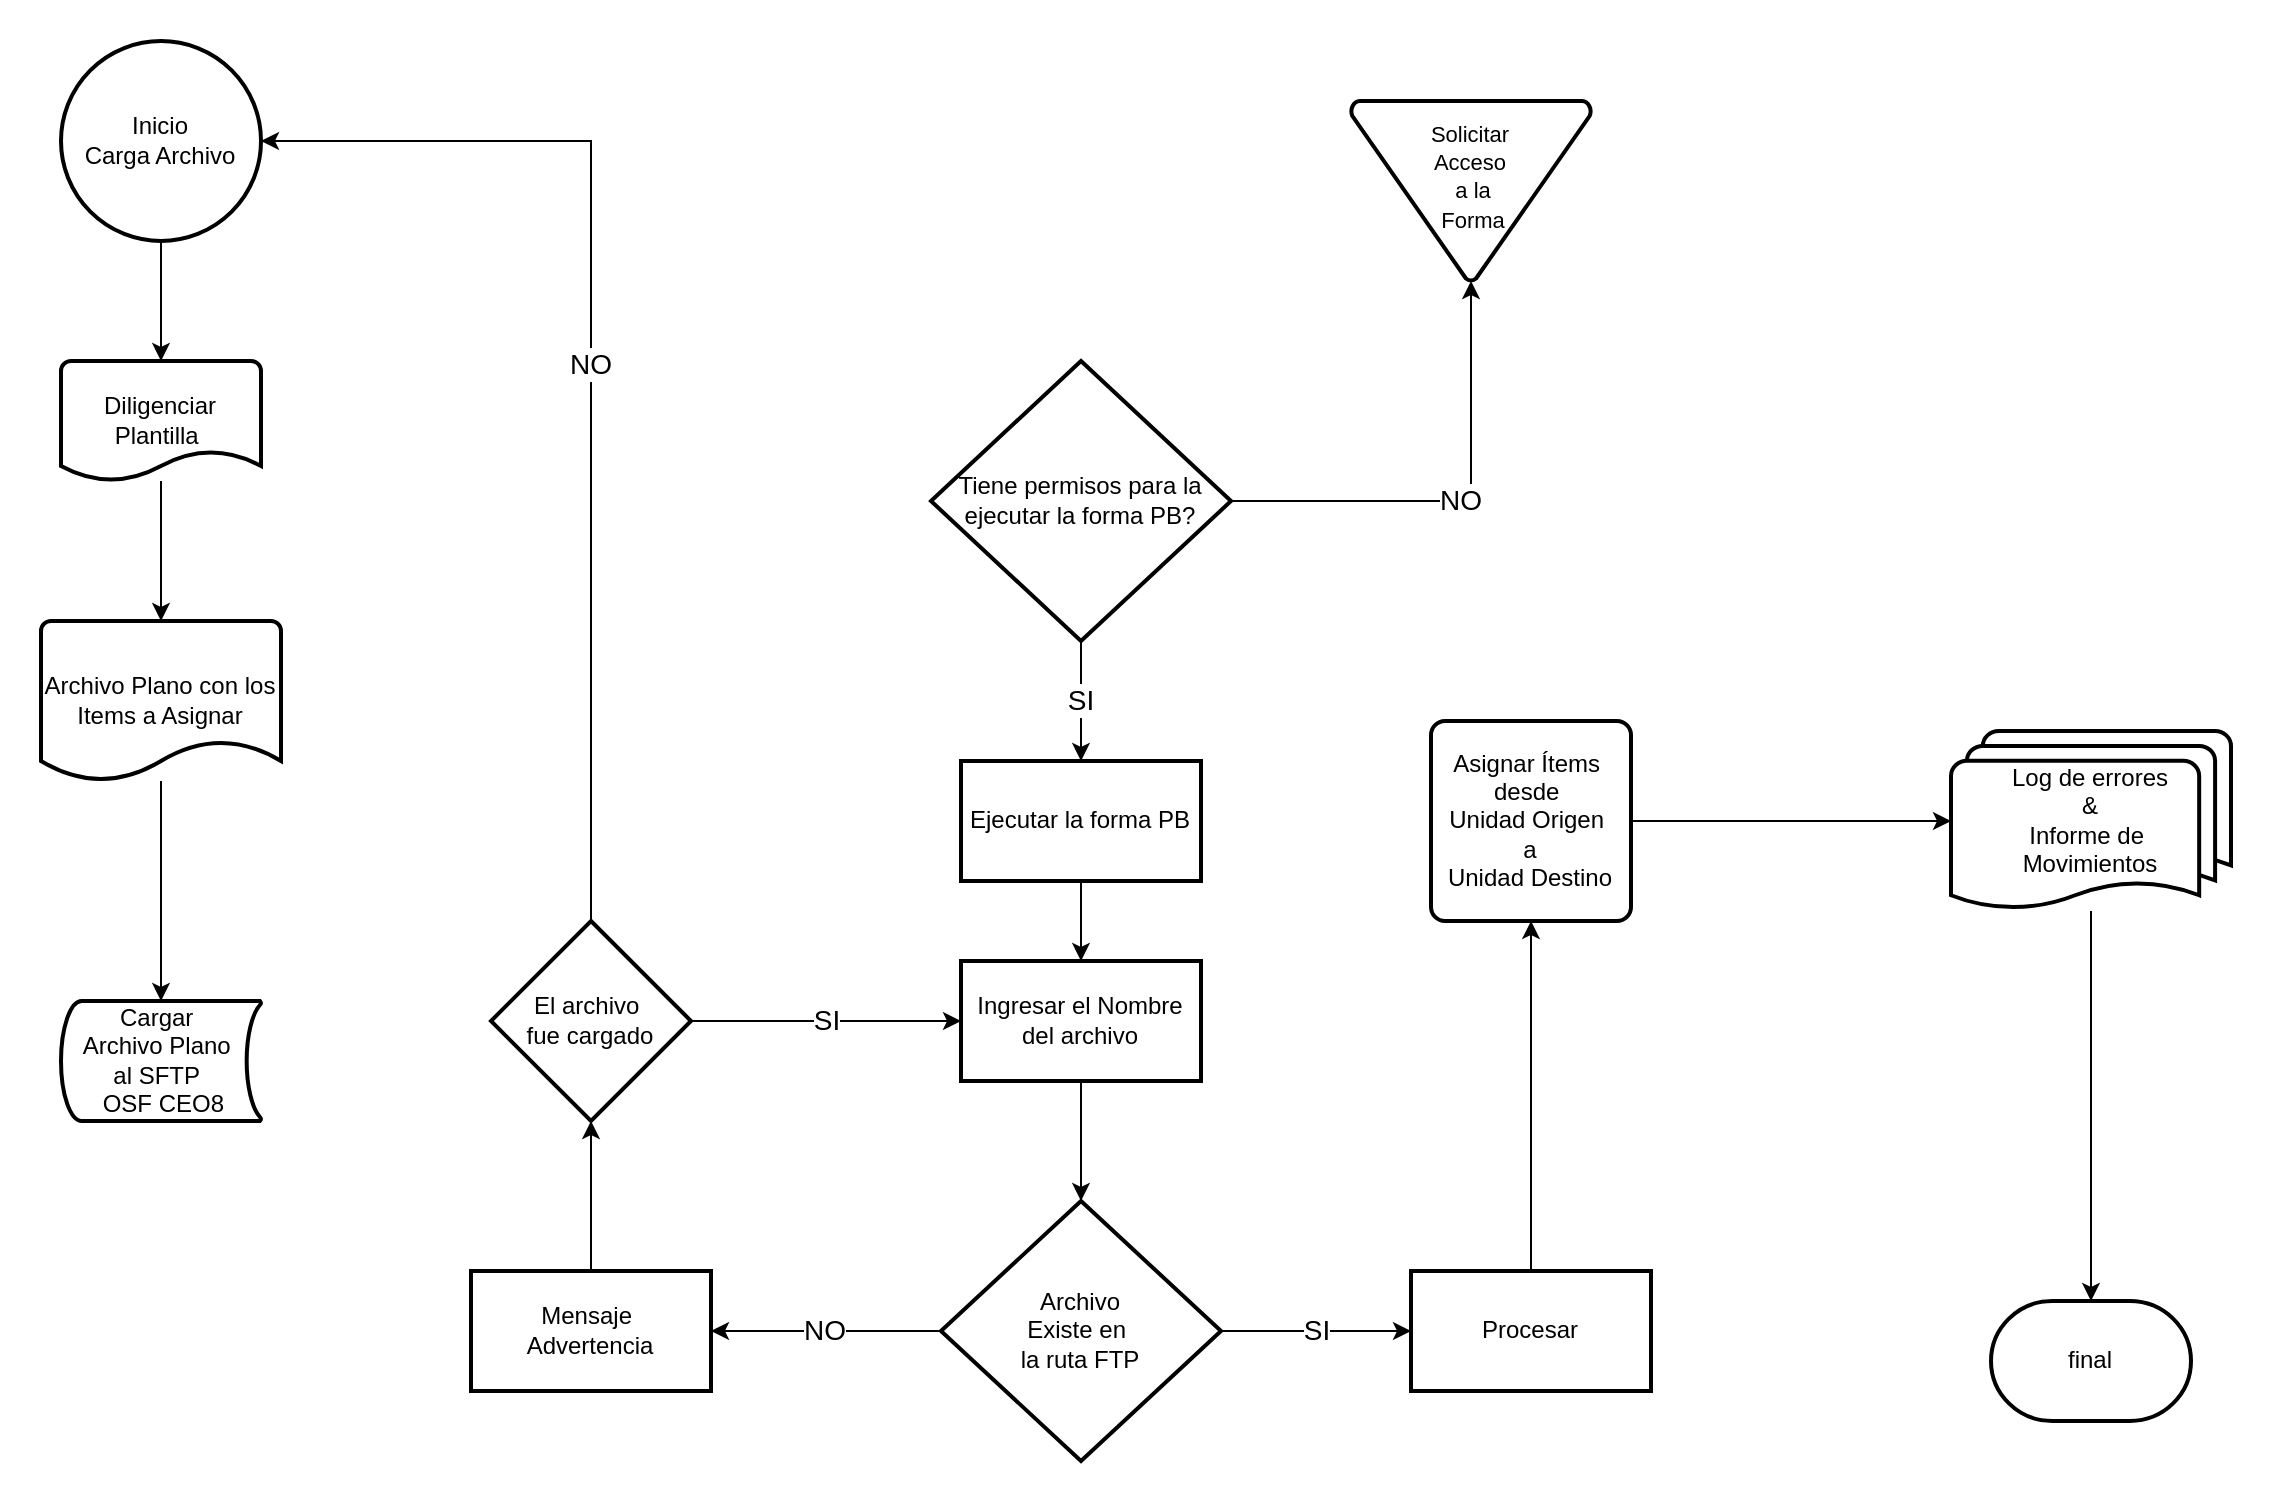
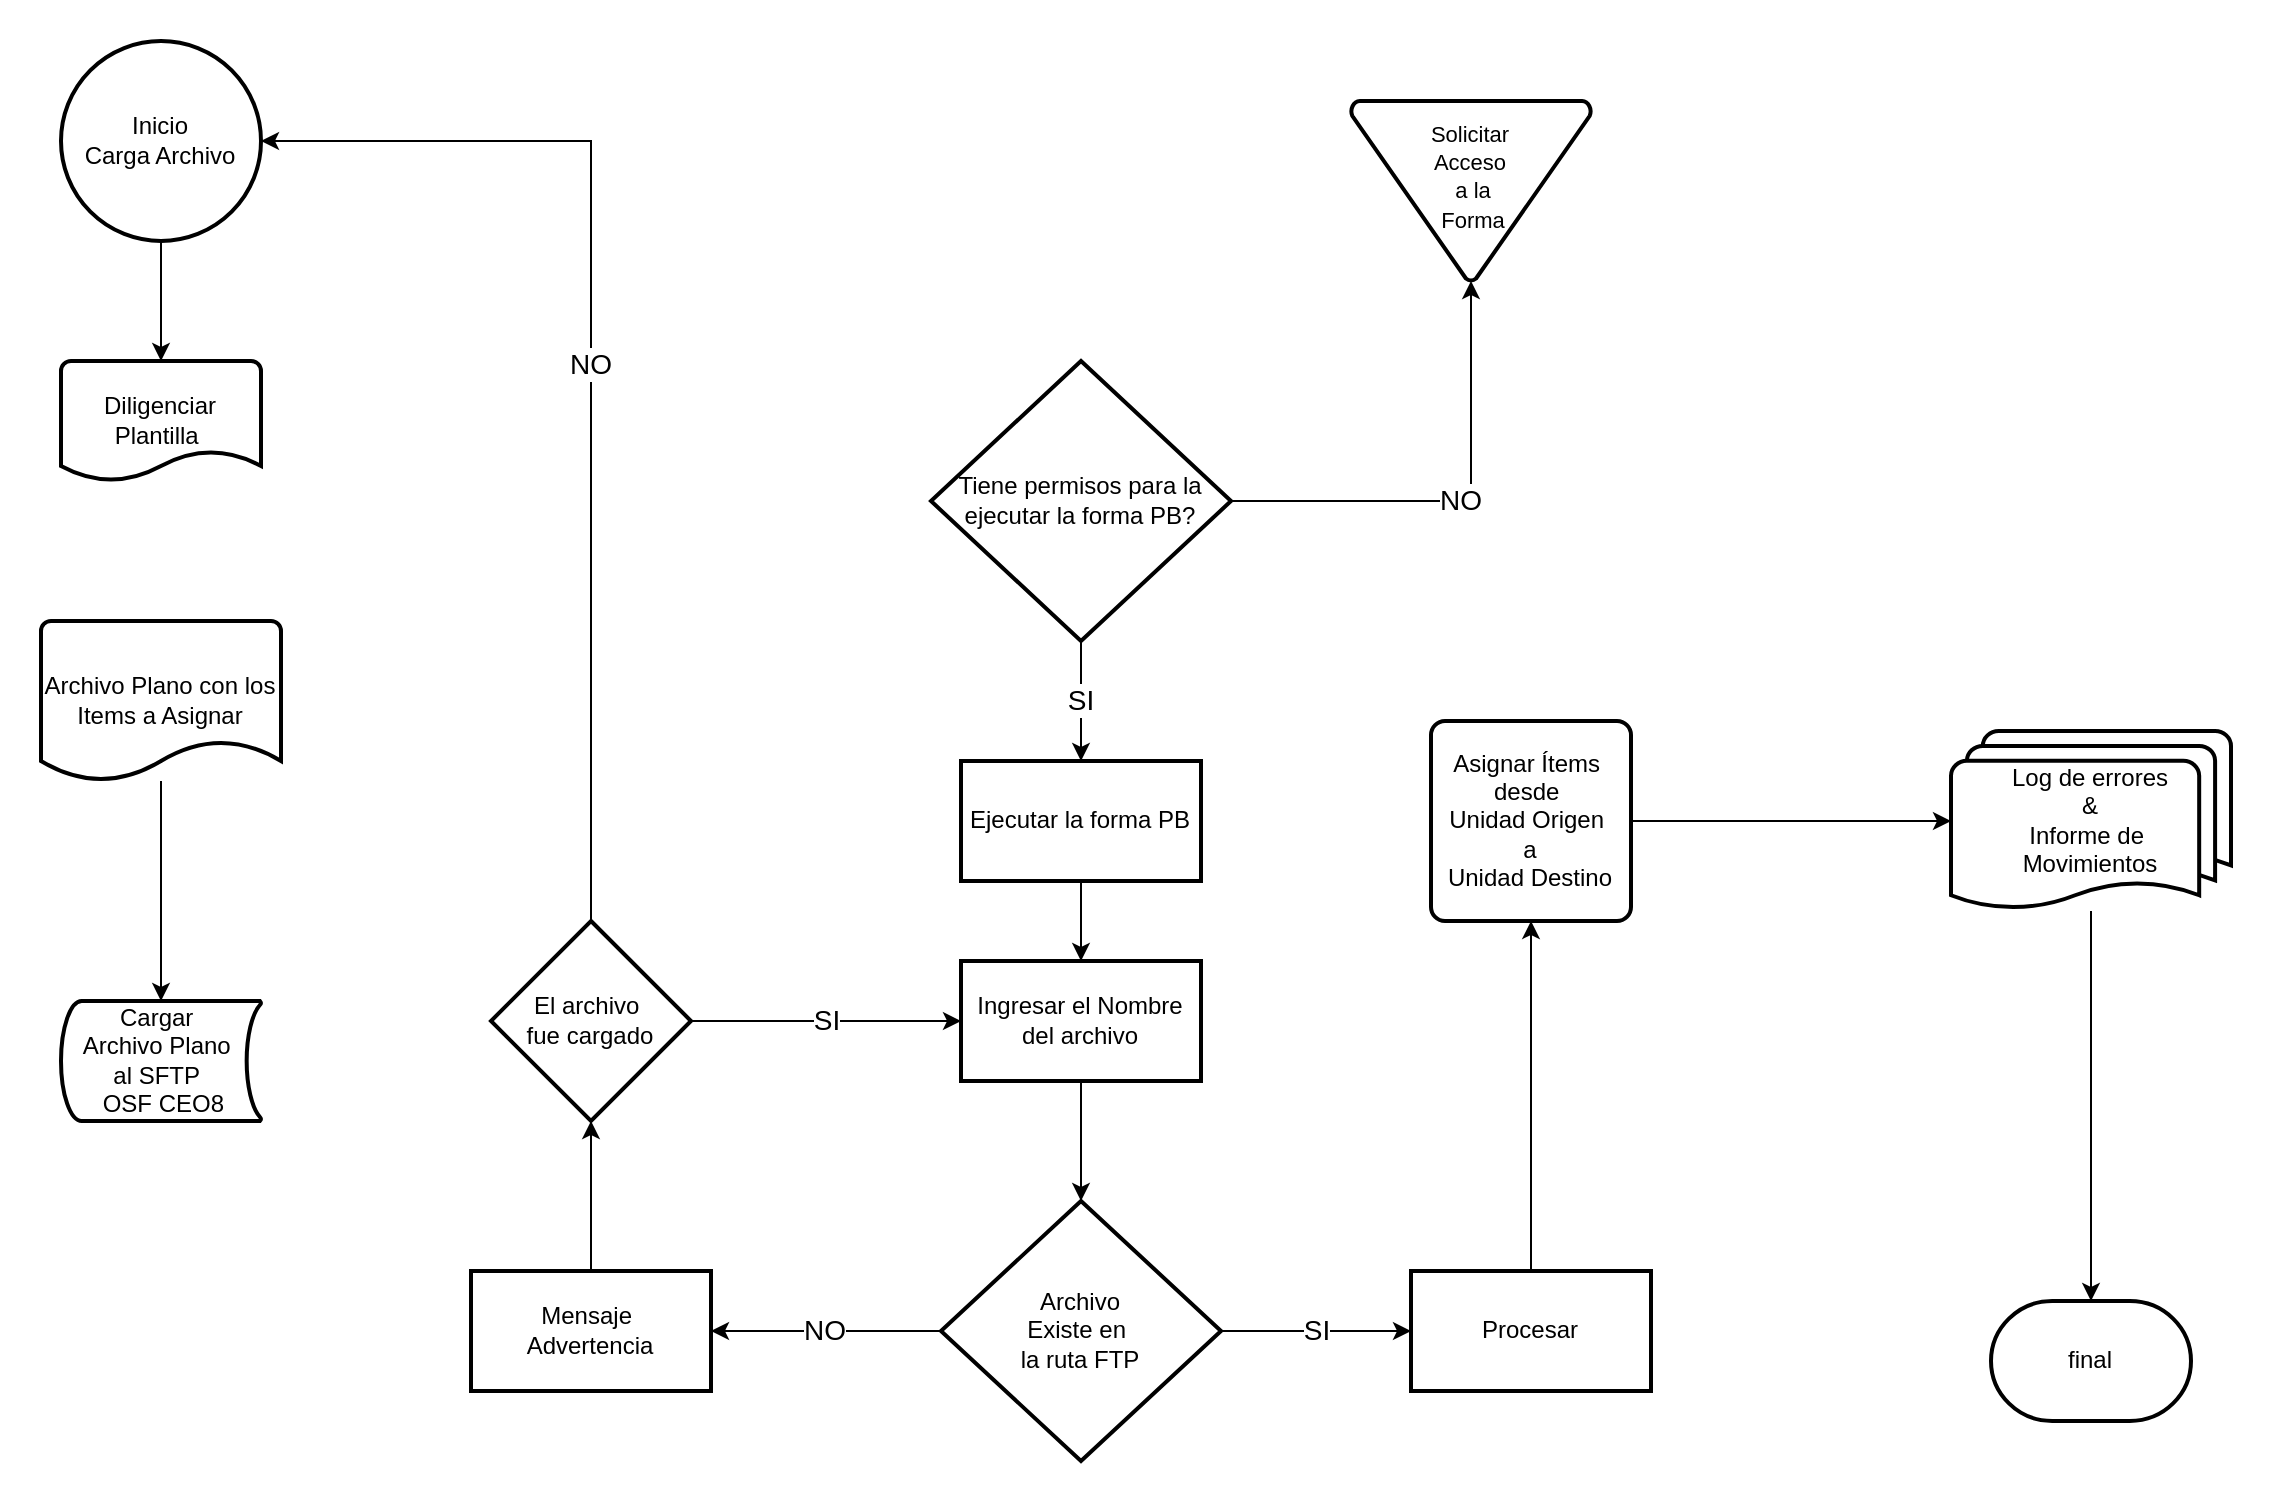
edge "Diligenciar Plantilla" -> "Archivo Plano con los Items a Asignar": removed
